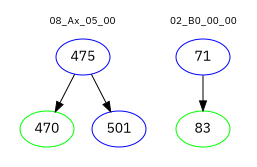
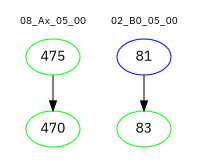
cluster "02_B0_00_00": label "02_B0_00_00" -> "02_B0_05_00"
node "475": color blue -> green
node "71": label "71" -> "81"
node "501": removed
